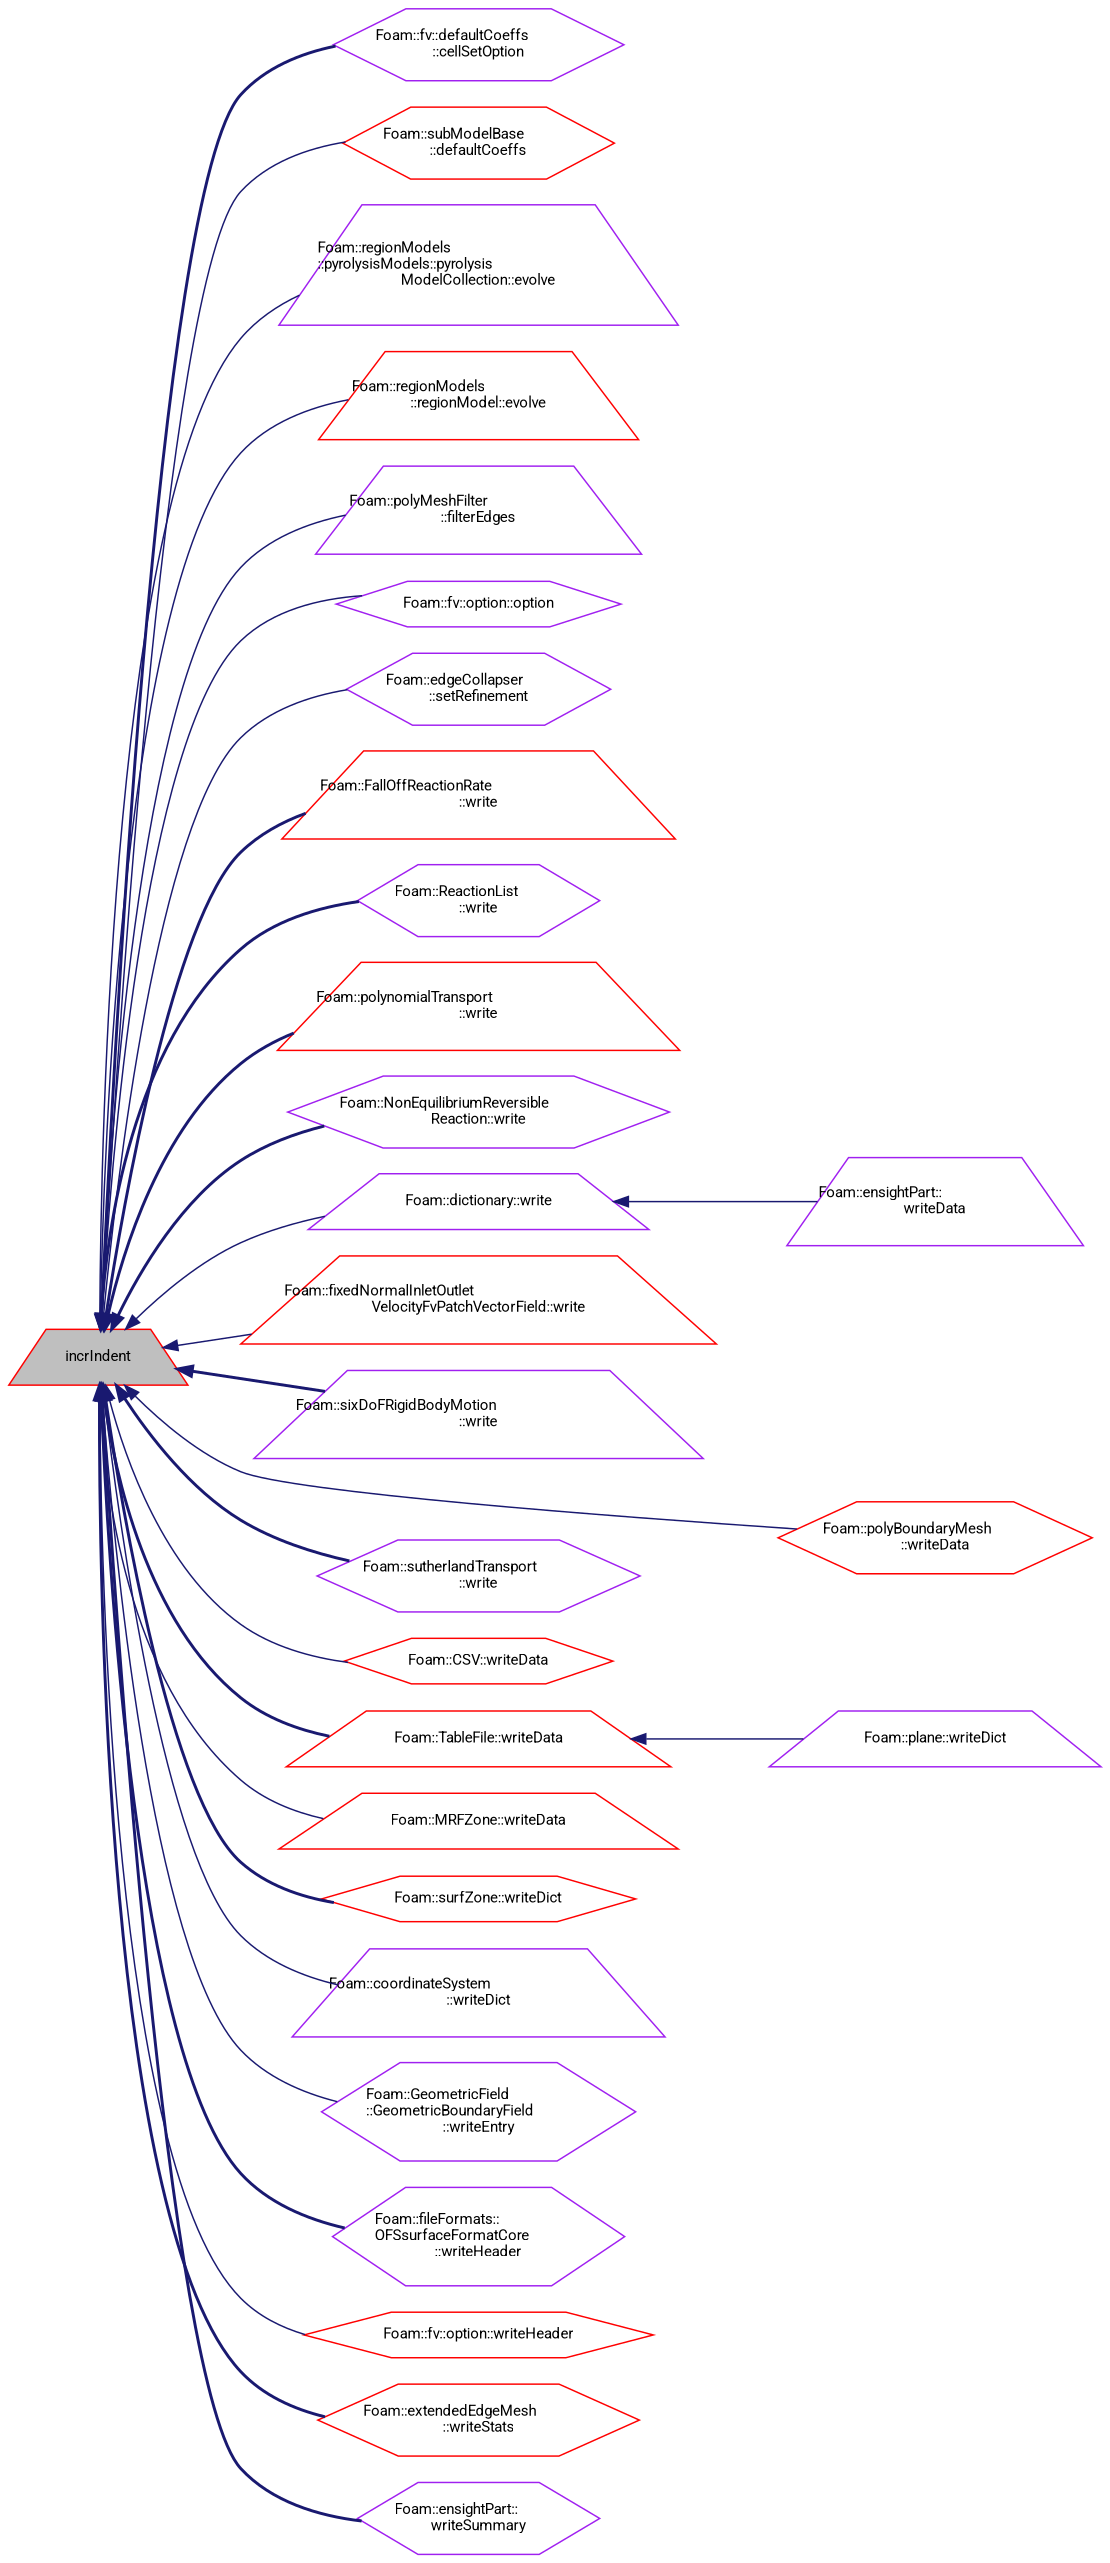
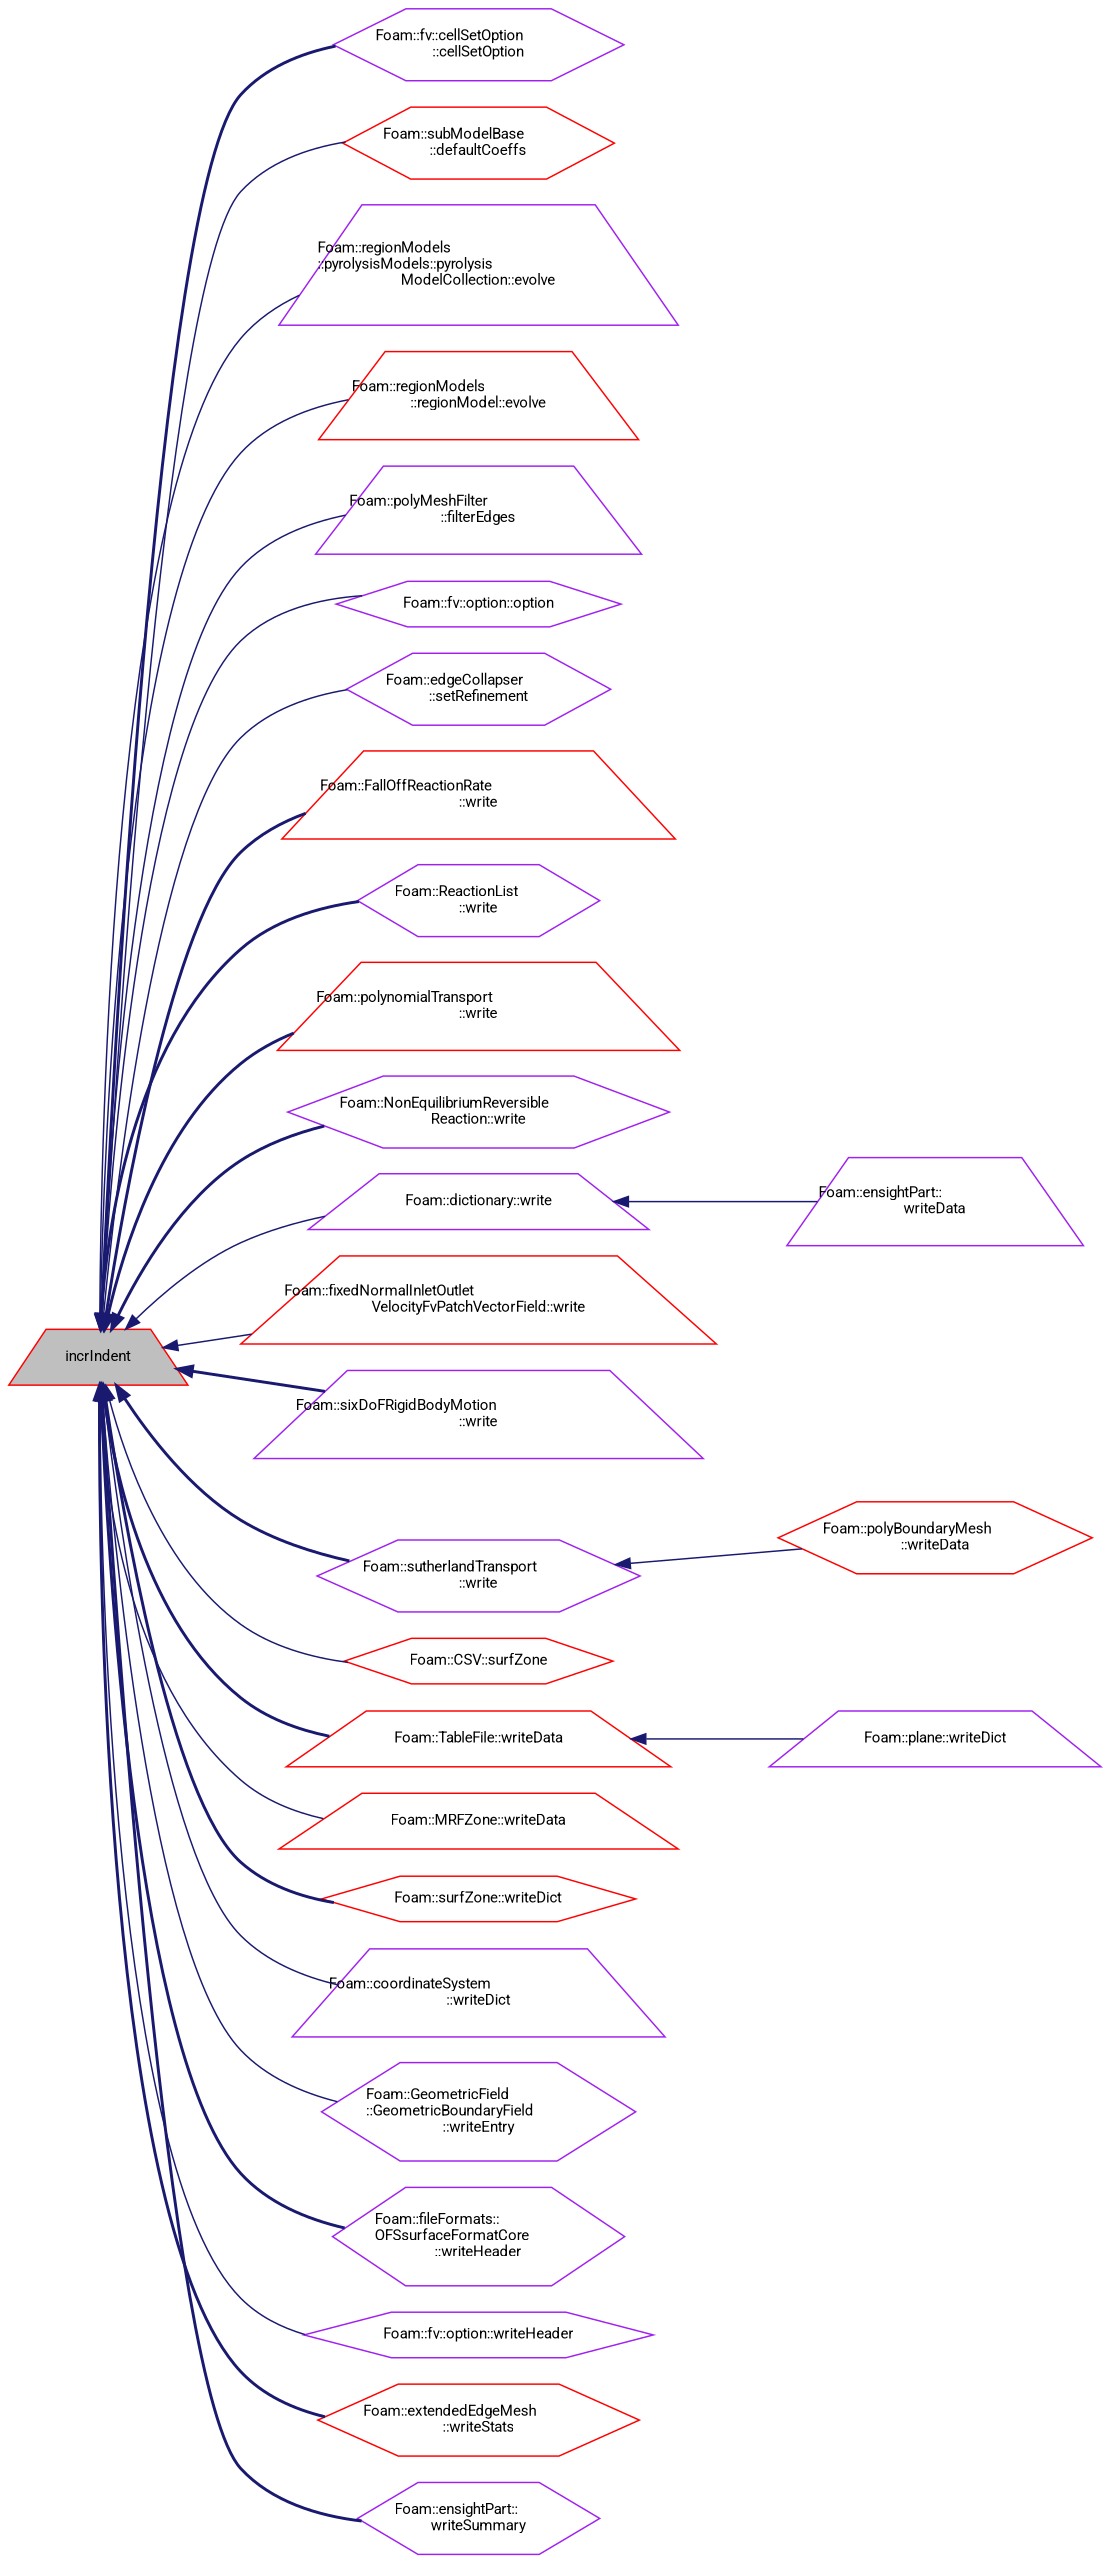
node "Foam::fv::defaultCoeffs ::cellSetOption": label "Foam::fv::defaultCoeffs ::cellSetOption" -> "Foam::fv::cellSetOption ::cellSetOption"
edge "Foam::polyBoundaryMesh ::writeData" -> "incrIndent": now "Foam::polyBoundaryMesh ::writeData" -> "Foam::sutherlandTransport ::write"
node "Foam::CSV::writeData": label "Foam::CSV::writeData" -> "Foam::CSV::surfZone"
node "Foam::fv::option::writeHeader": color red -> purple
